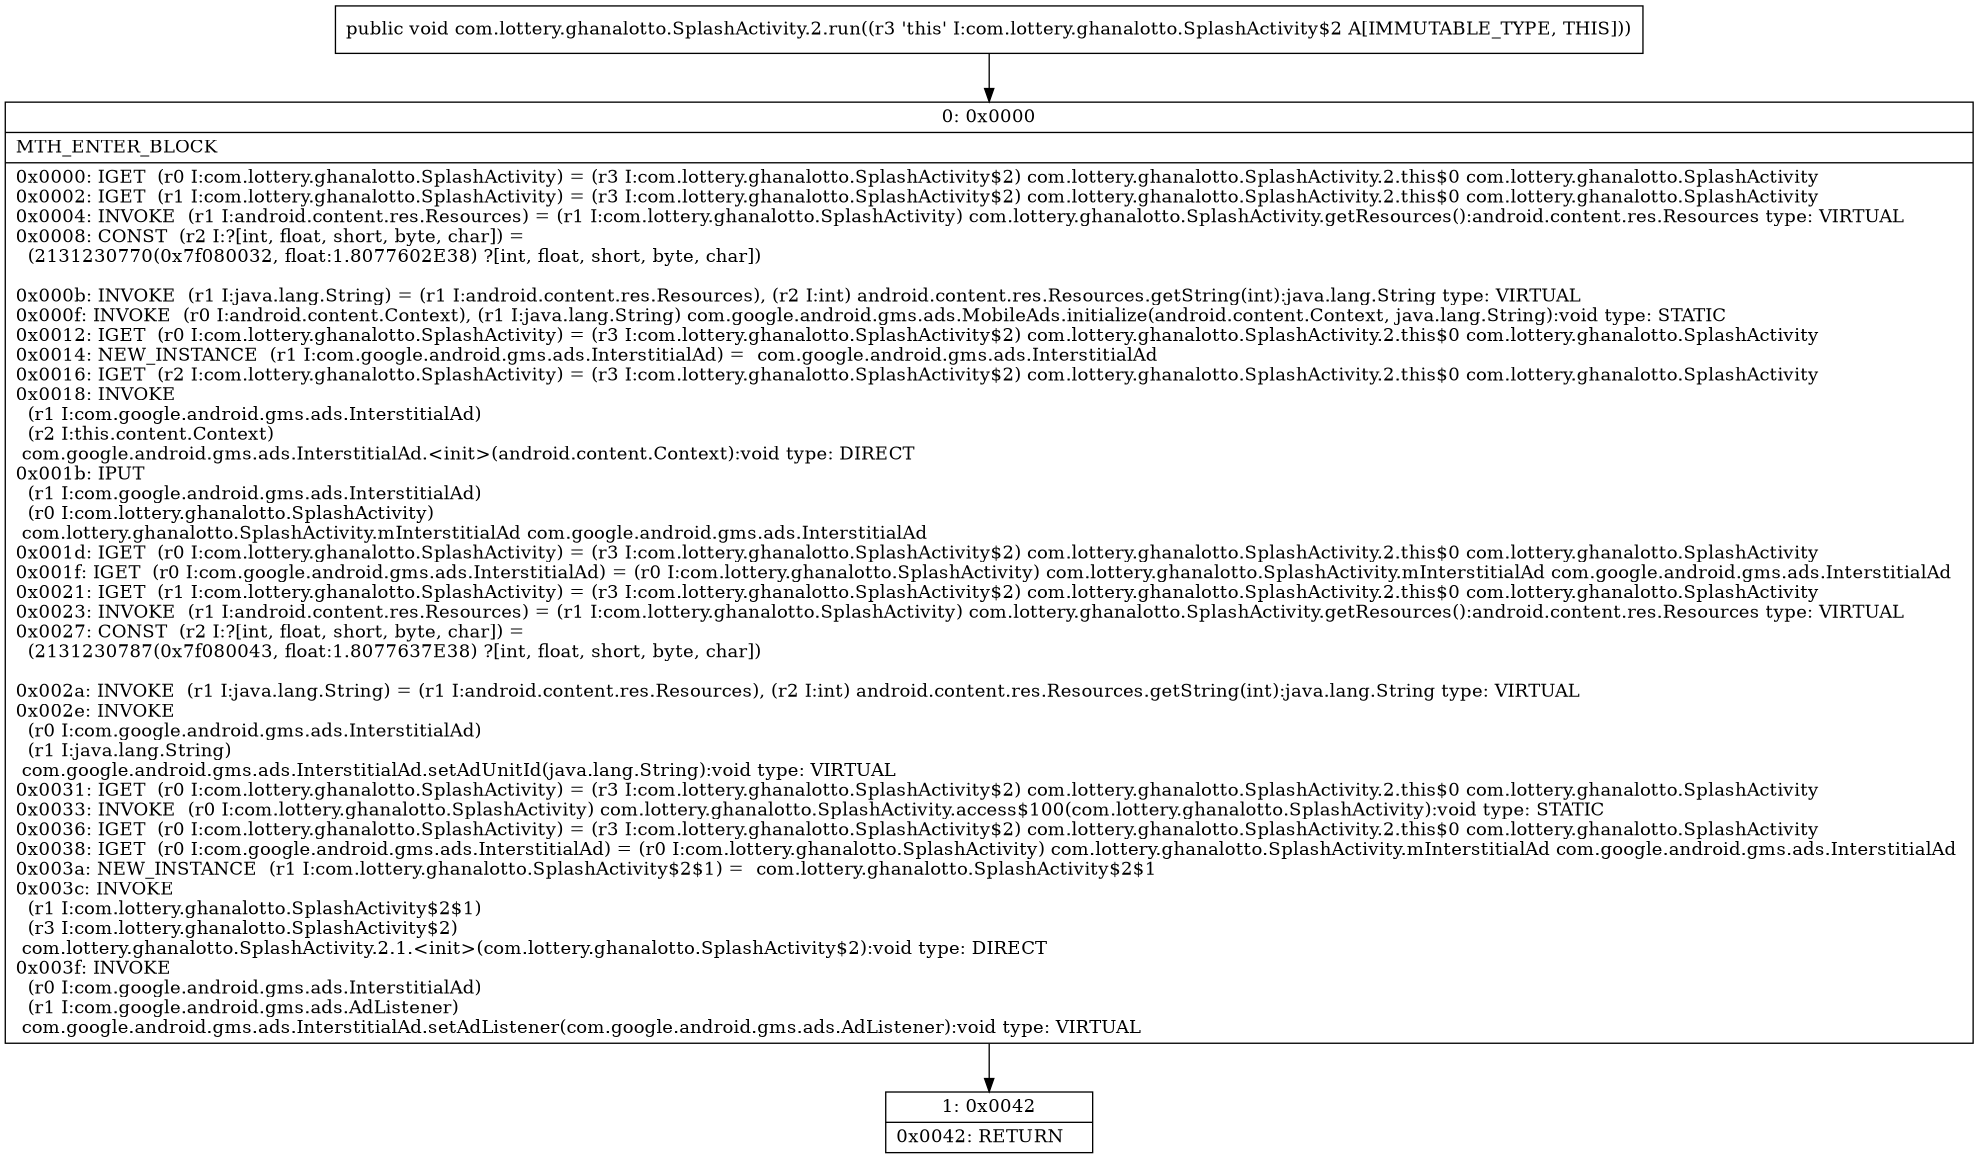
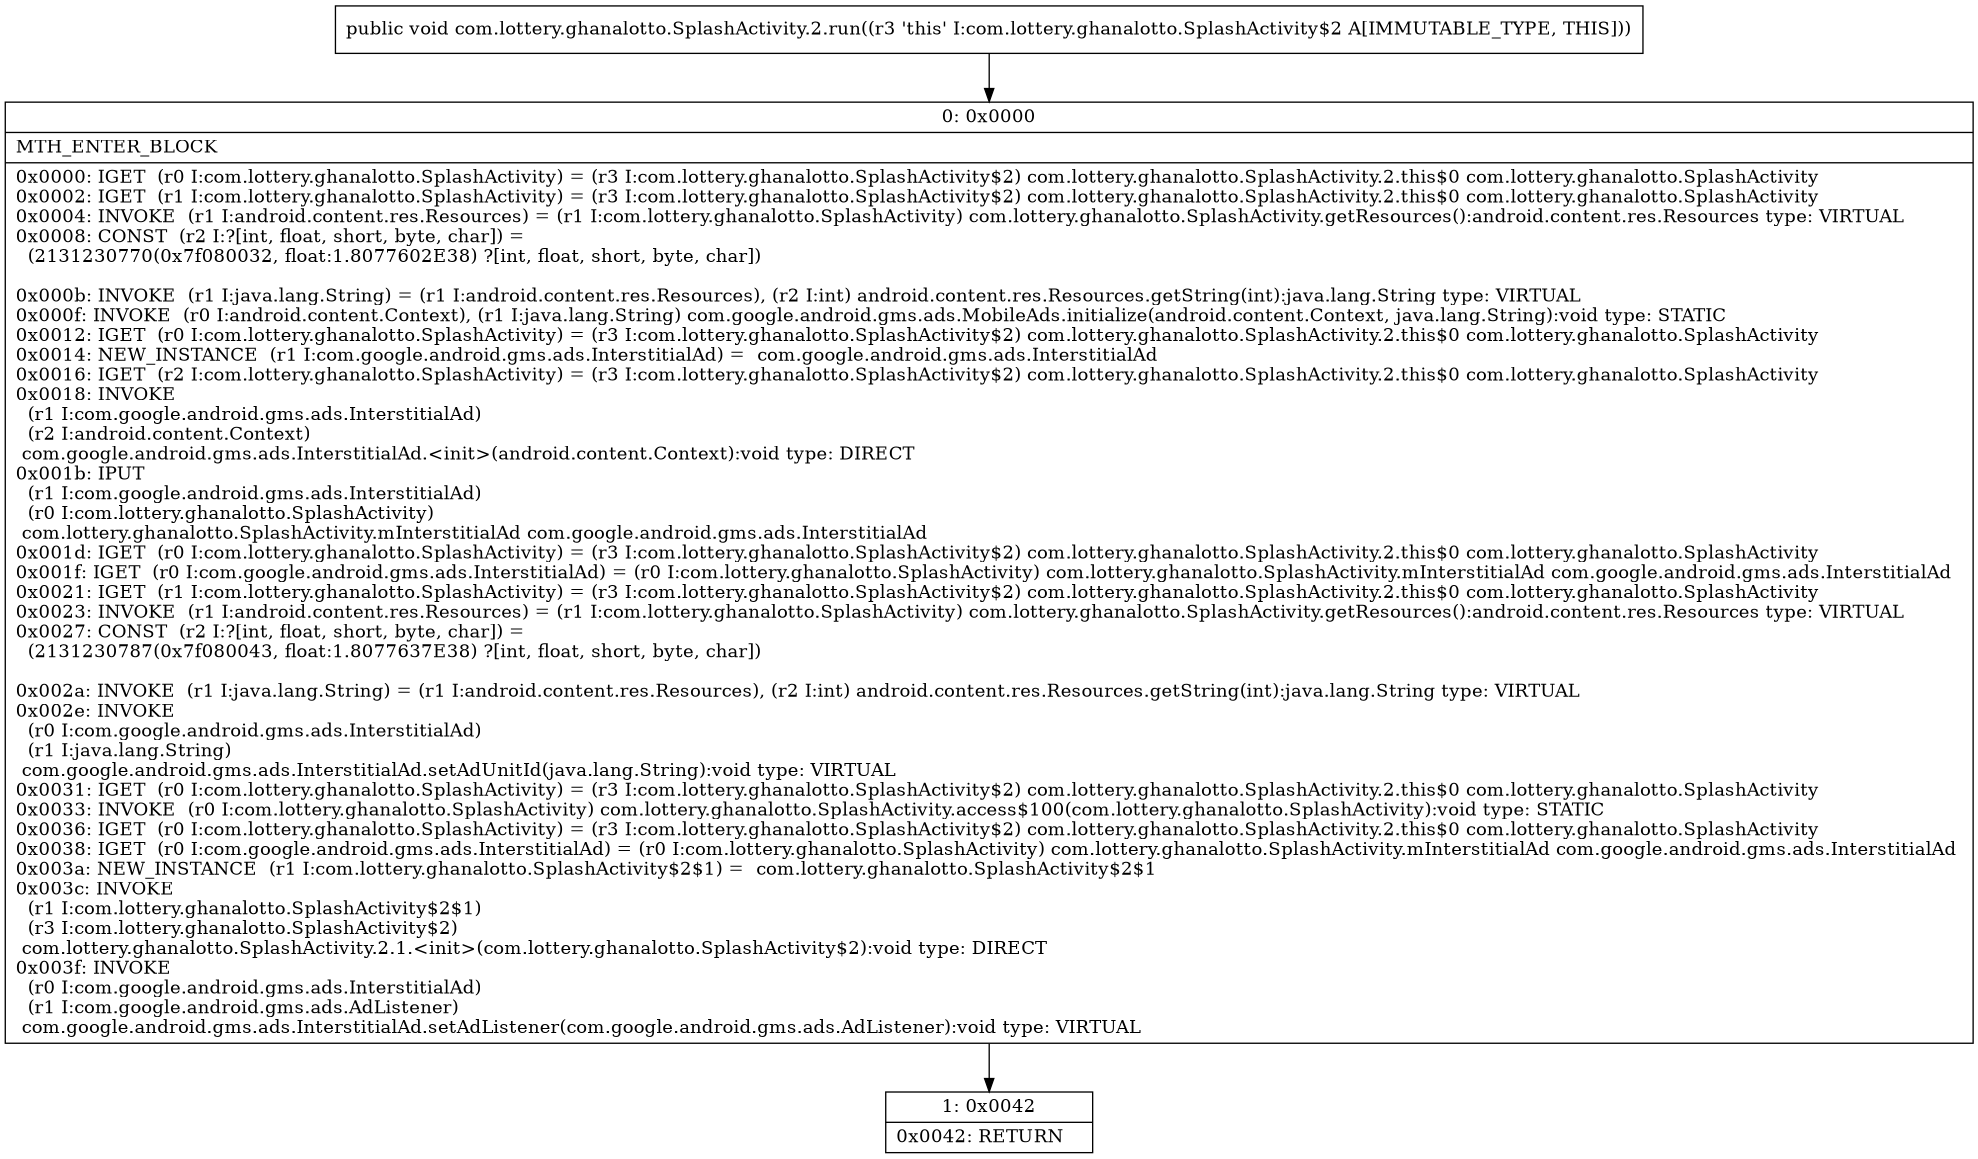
node "0: 0x0000": text "(r2 I:this.content.Context)" -> "(r2 I:android.content.Context)"
